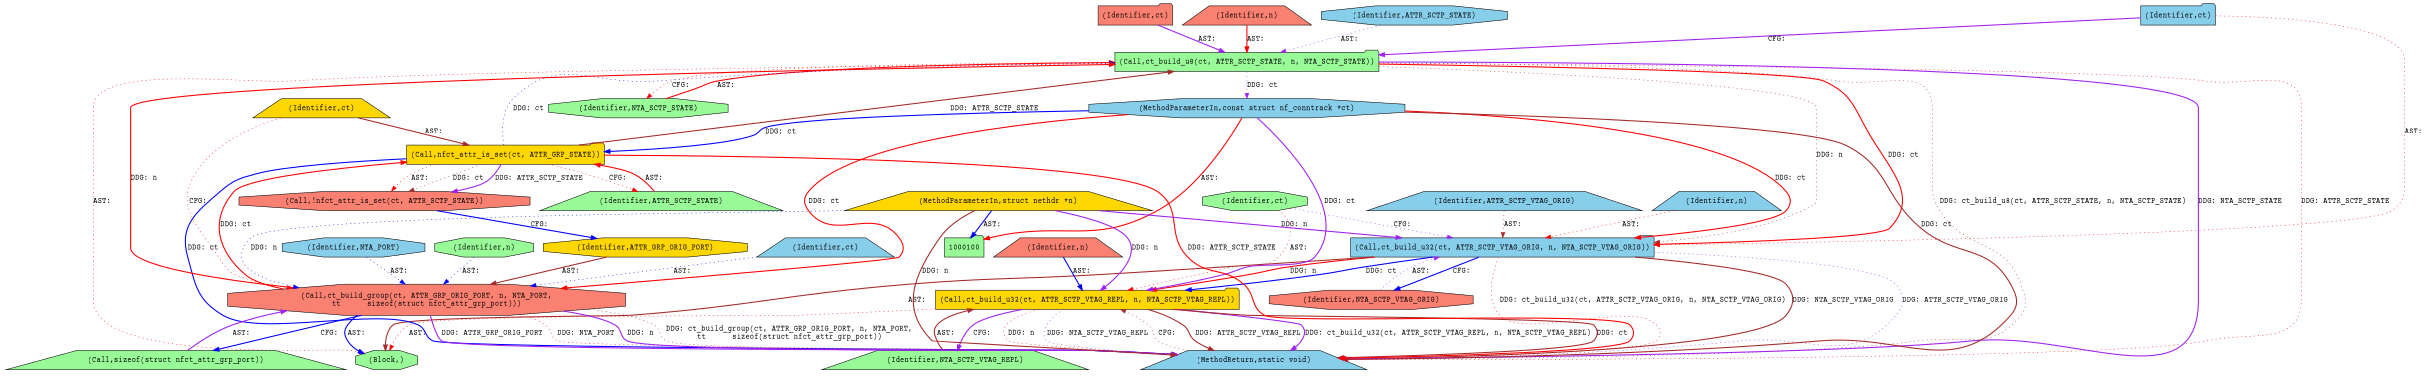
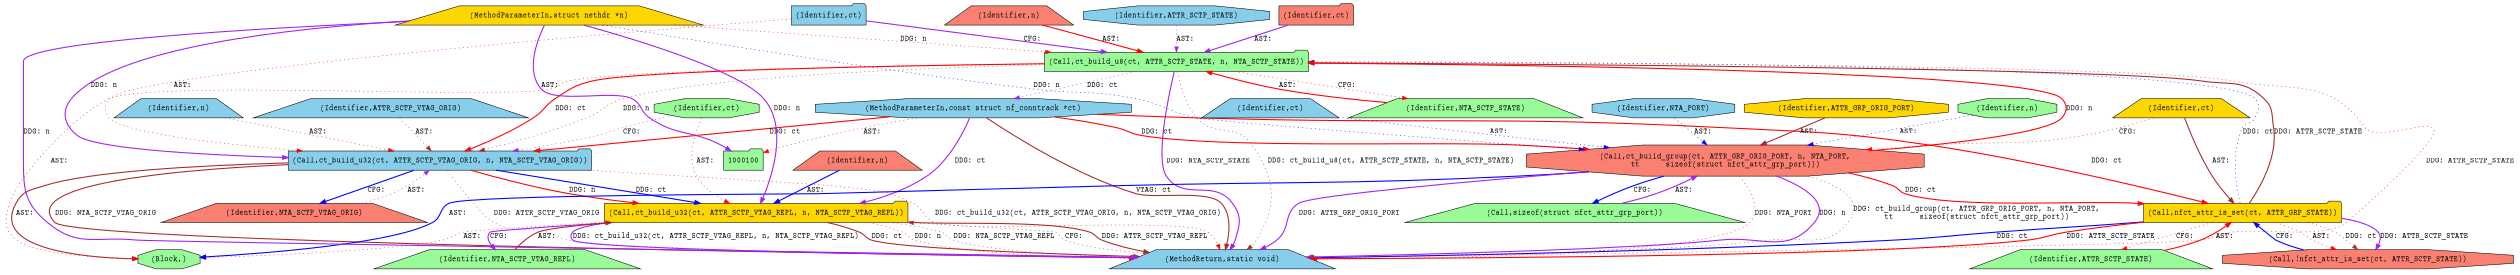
edge "(MethodParameterIn,struct nethdr *n)" -> "(Call,ct_build_u8(ct, ATTR_SCTP_STATE, n, NTA_SCTP_STATE))": added, label "DDG: n"
node "(Identifier,NTA_SCTP_STATE)": shape octagon -> trapezium
edge "(MethodParameterIn,const struct nf_conntrack *ct)" -> "(Call,nfct_attr_is_set(ct, ATTR_GRP_STATE))": color blue -> red
edge "(MethodParameterIn,const struct nf_conntrack *ct)" -> "1000100": style bold -> dotted
edge "(MethodParameterIn,struct nethdr *n)" -> "1000100": color blue -> purple
edge "(Call,!nfct_attr_is_set(ct, ATTR_SCTP_STATE))" -> "(Identifier,ATTR_GRP_ORIG_PORT)": now "(Call,!nfct_attr_is_set(ct, ATTR_SCTP_STATE))" -> "(Call,nfct_attr_is_set(ct, ATTR_GRP_STATE))"
edge "(MethodParameterIn,const struct nf_conntrack *ct)" -> "(MethodReturn,static void)": label "DDG: ct" -> "VTAG: ct"
node "(Identifier,NTA_SCTP_VTAG_ORIG)": shape octagon -> trapezium
edge "(MethodParameterIn,struct nethdr *n)" -> "(MethodReturn,static void)": color brown -> purple
